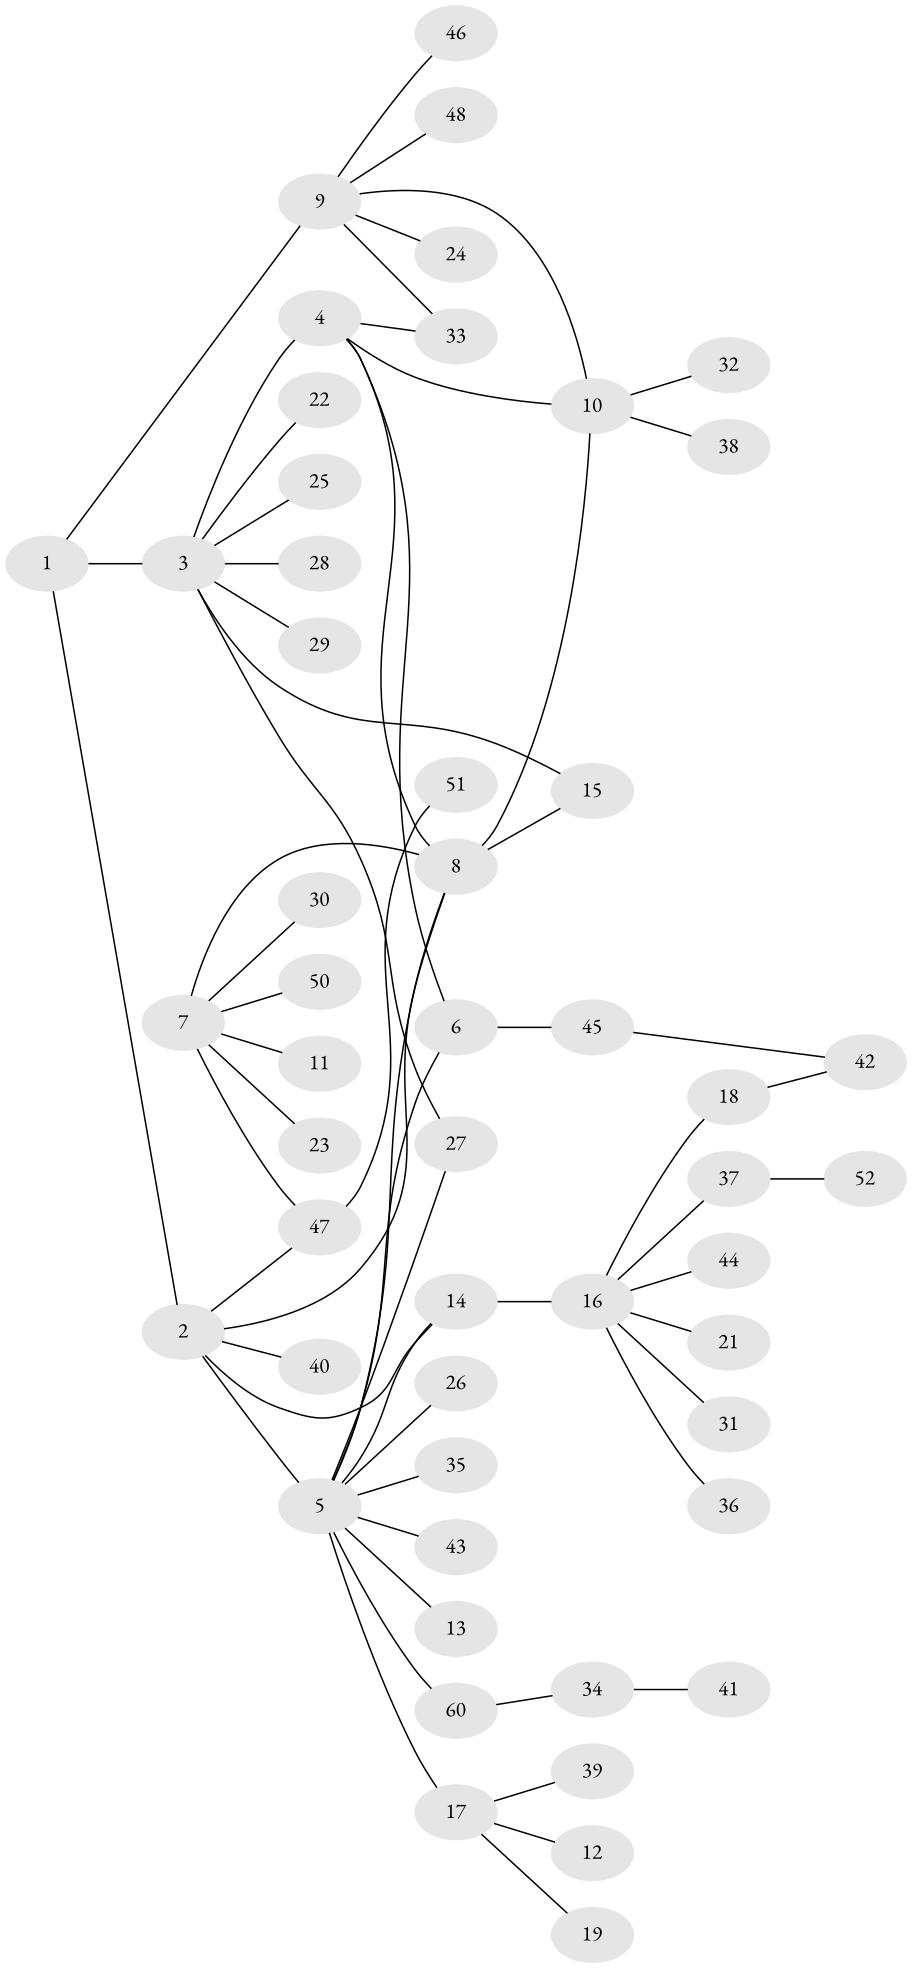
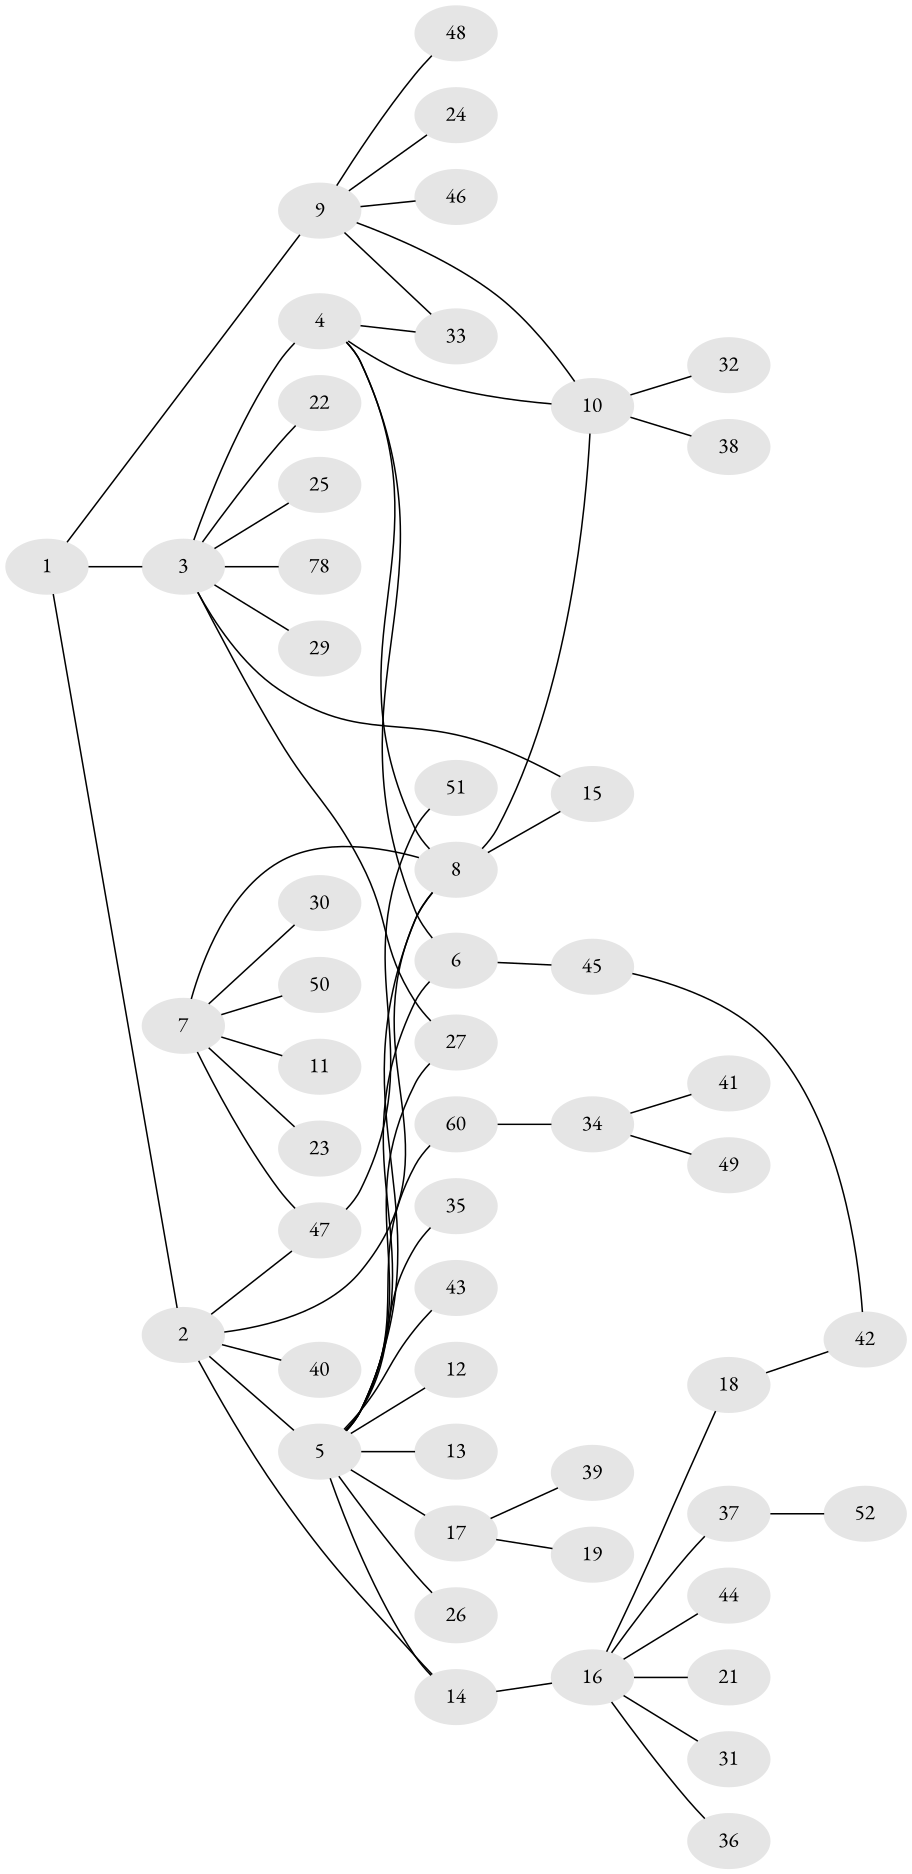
node "28": label "28" -> "78"
node "49": added
edge "17" -- "12": now "5" -- "12"
